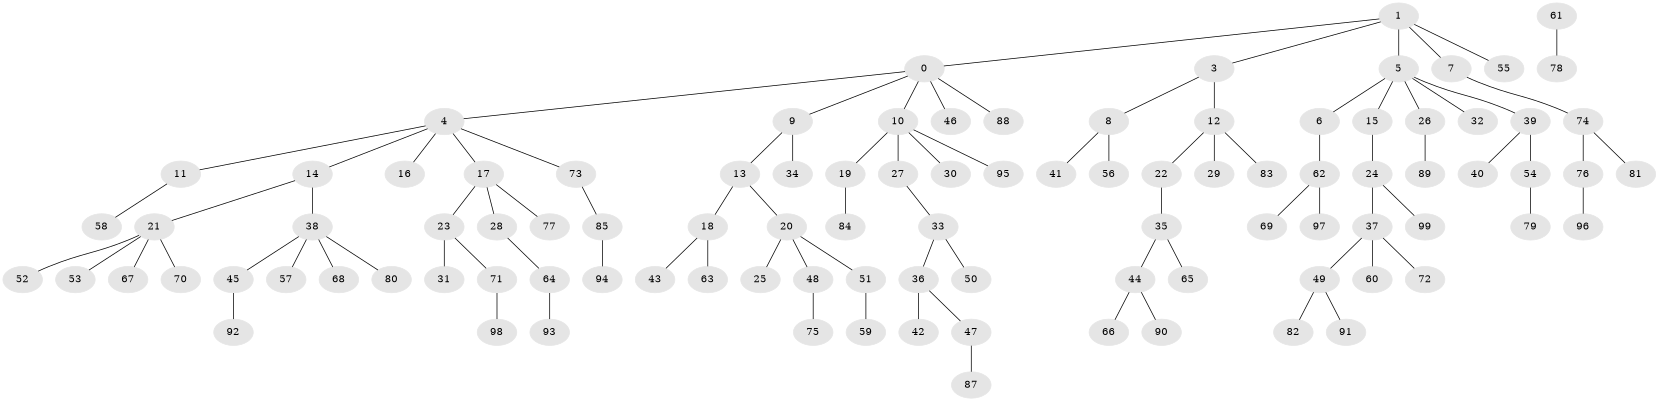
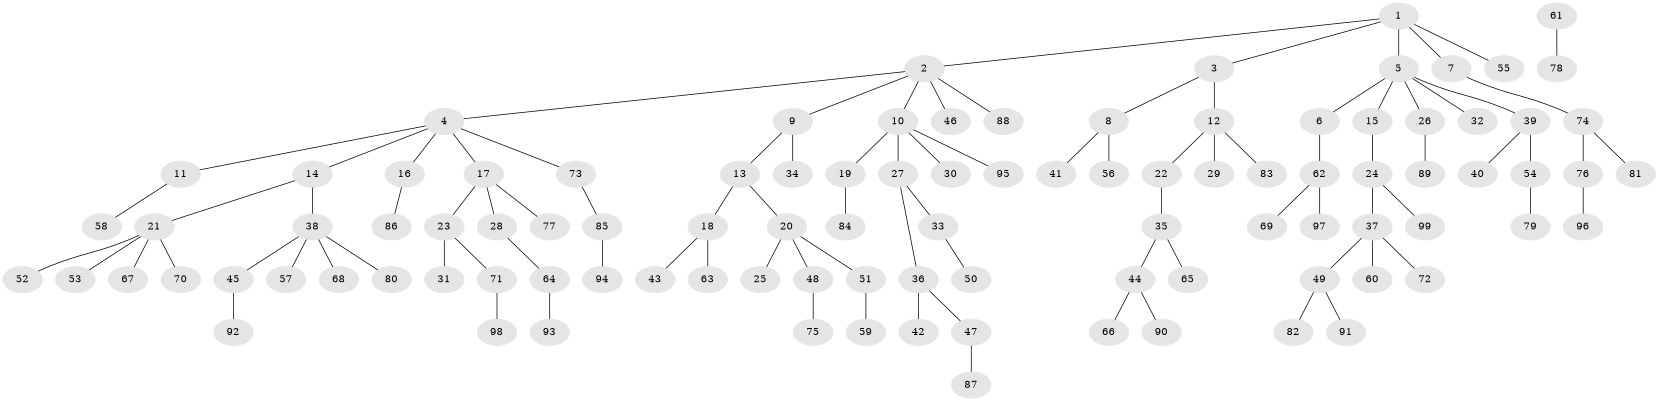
node "0": label "0" -> "2"
node "86": added
edge "33" -- "36": now "27" -- "36"
